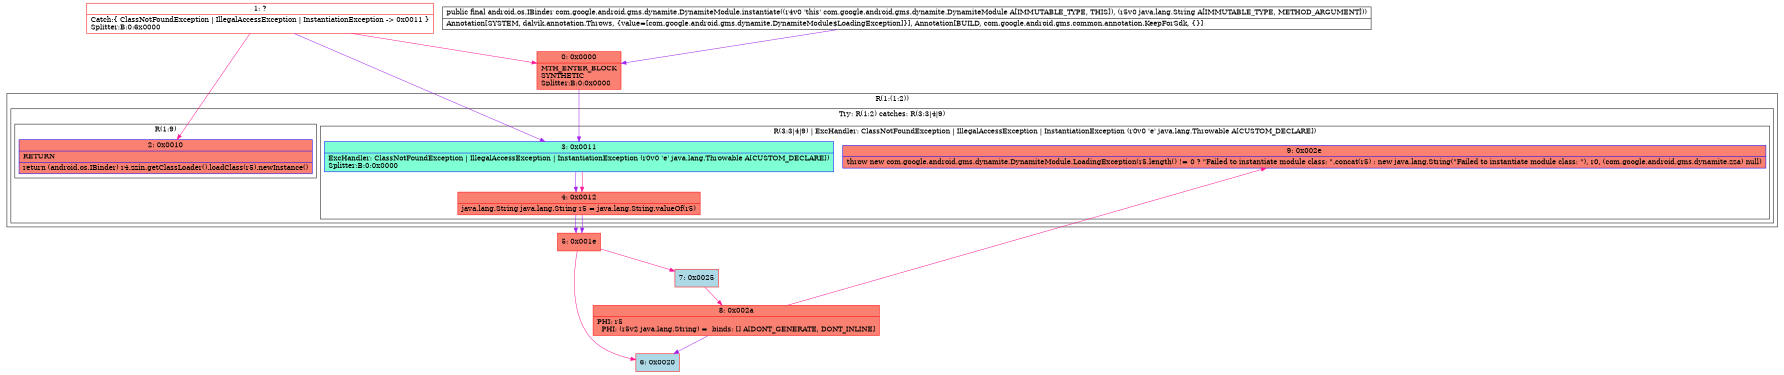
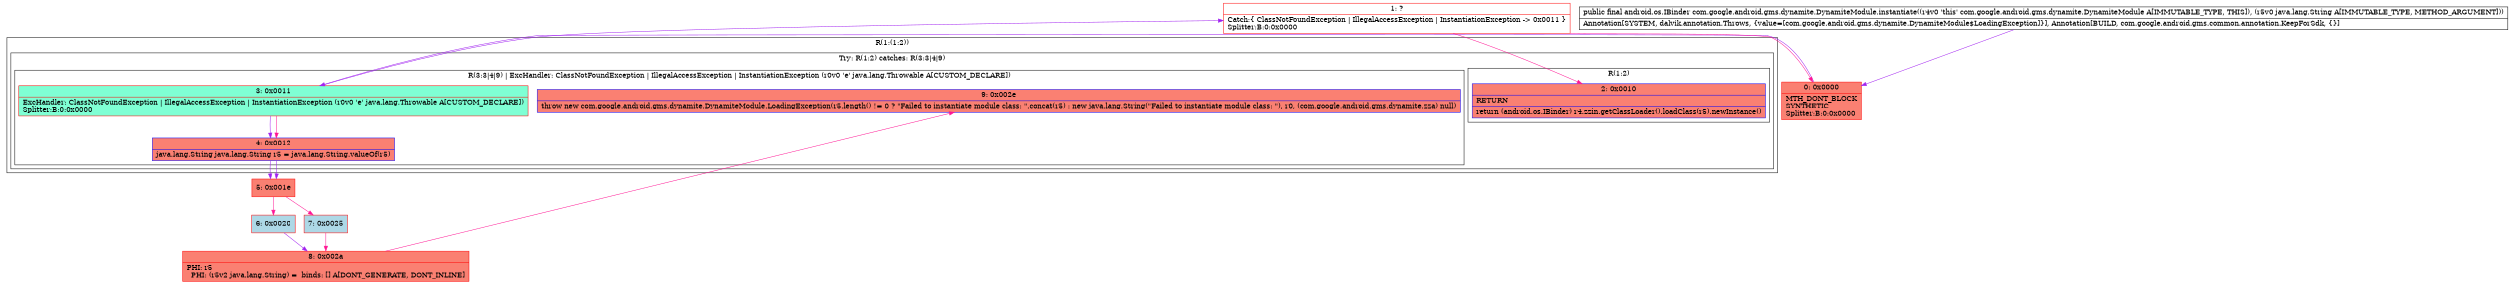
node "1: ?": text "Splitter:B:0:6x0000" -> "Splitter:B:0:0x0000"
node "0: 0x0000": text "MTH_ENTER_BLOCK" -> "MTH_DONT_BLOCK"
edge "1: ?" -> "3: 0x0011": reversed
cluster "R(1:9)": label "R(1:9)" -> "R(1:2)"
node "3: 0x0011": color blue -> red
node "4: 0x0012": color red -> blue
edge "8: 0x002a" -> "6: 0x0020": reversed
